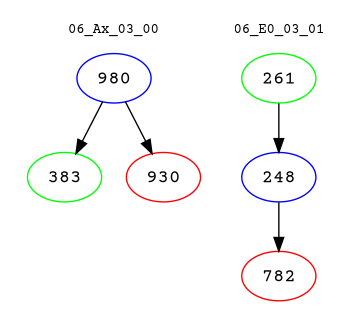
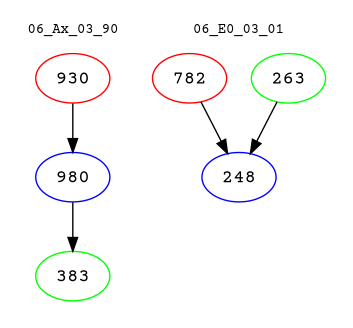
cluster "06_Ax_03_00": label "06_Ax_03_00" -> "06_Ax_03_90"
node "261": label "261" -> "263"
edge "980" -> "930": reversed
edge "248" -> "782": reversed
